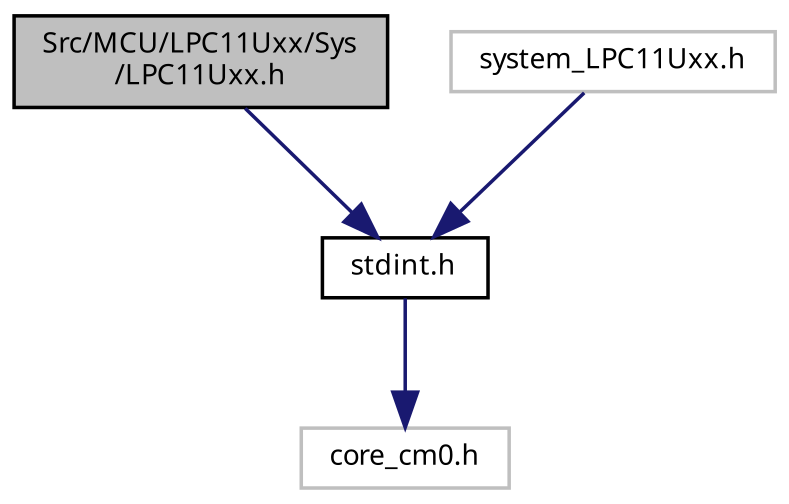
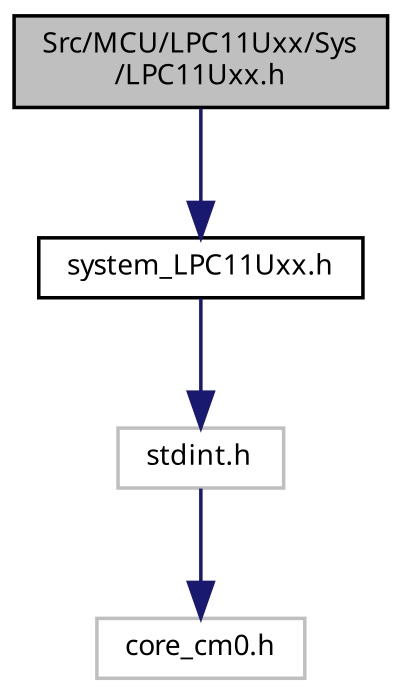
node "system_LPC11Uxx.h": color grey75 -> black
edge "Src/MCU/LPC11Uxx/Sys /LPC11Uxx.h" -> "stdint.h": now "Src/MCU/LPC11Uxx/Sys /LPC11Uxx.h" -> "system_LPC11Uxx.h"
node "stdint.h": color black -> grey75
